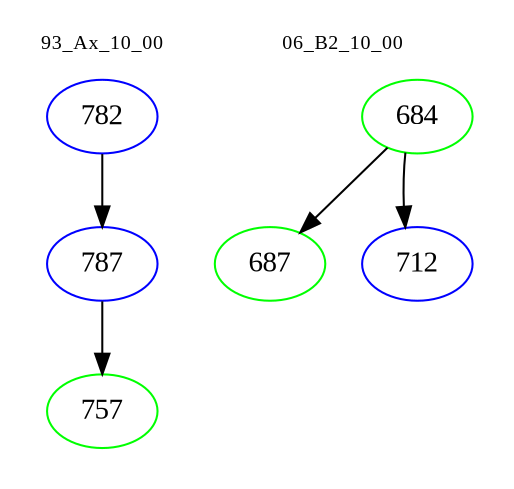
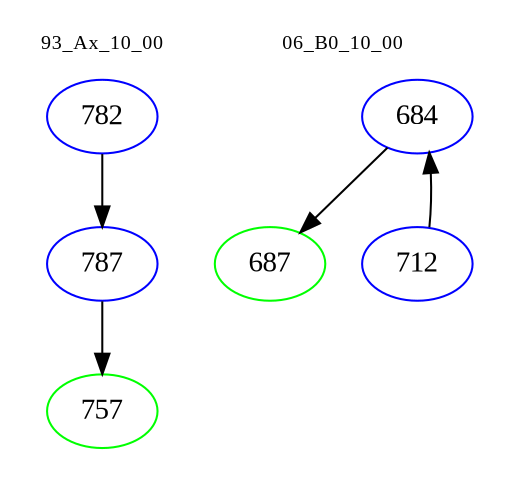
cluster "06_B2_10_00": label "06_B2_10_00" -> "06_B0_10_00"
node "684": color green -> blue
edge "684" -> "712": reversed
